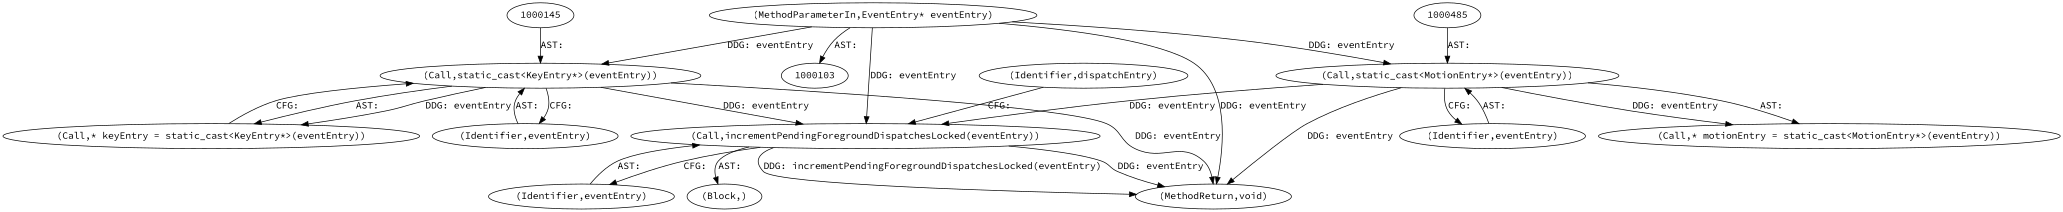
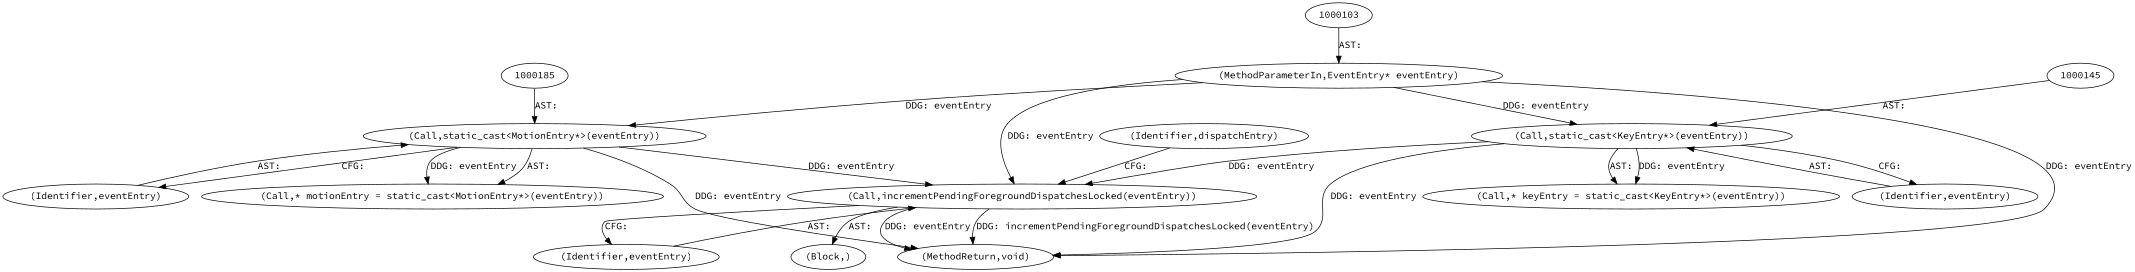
node "1000485": label "1000485" -> "1000185"
edge "(MethodParameterIn,EventEntry* eventEntry)" -> "1000103": reversed
edge "(Call,* keyEntry = static_cast<KeyEntry*>(eventEntry))" -> "(Call,static_cast<KeyEntry*>(eventEntry))": removed, label "CFG:"
